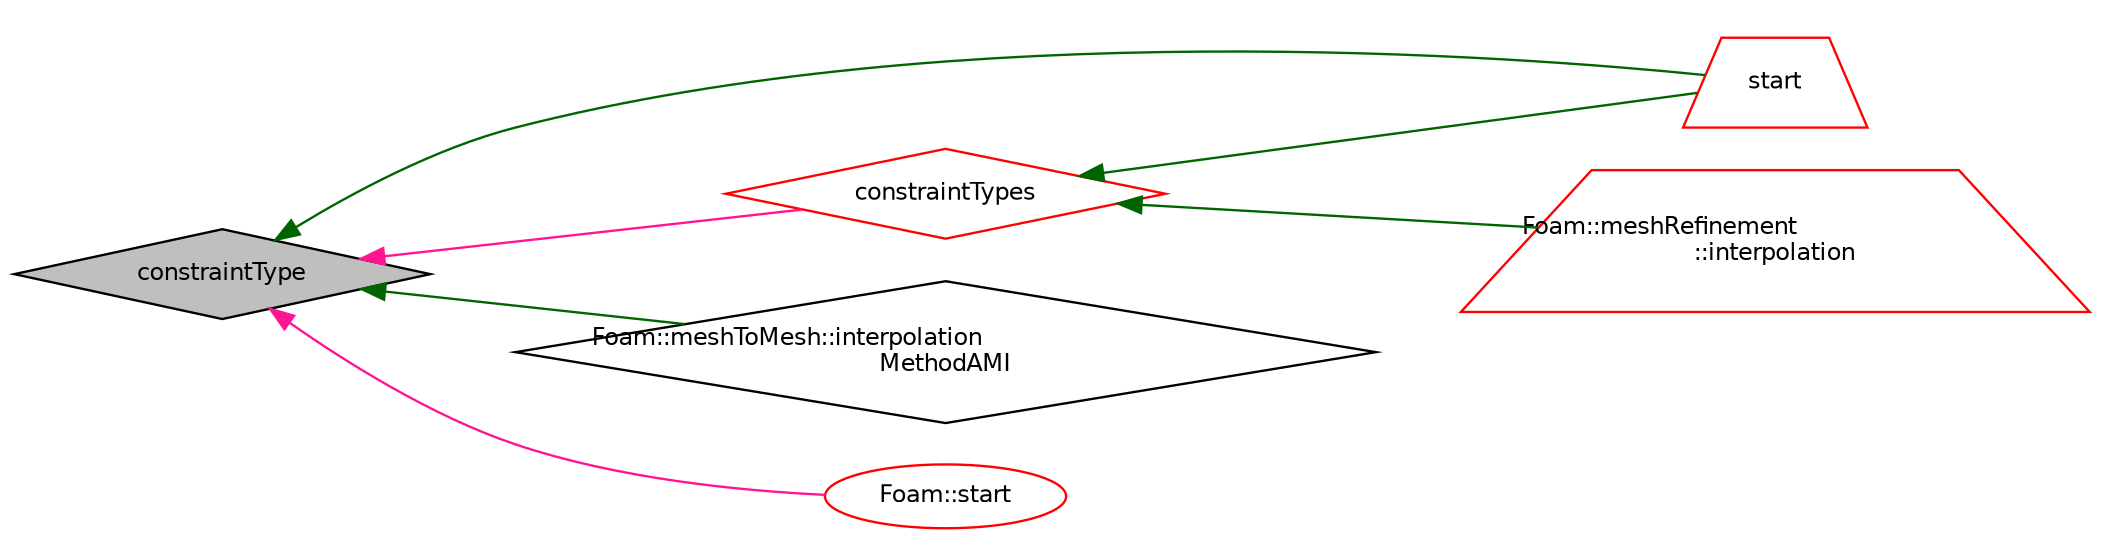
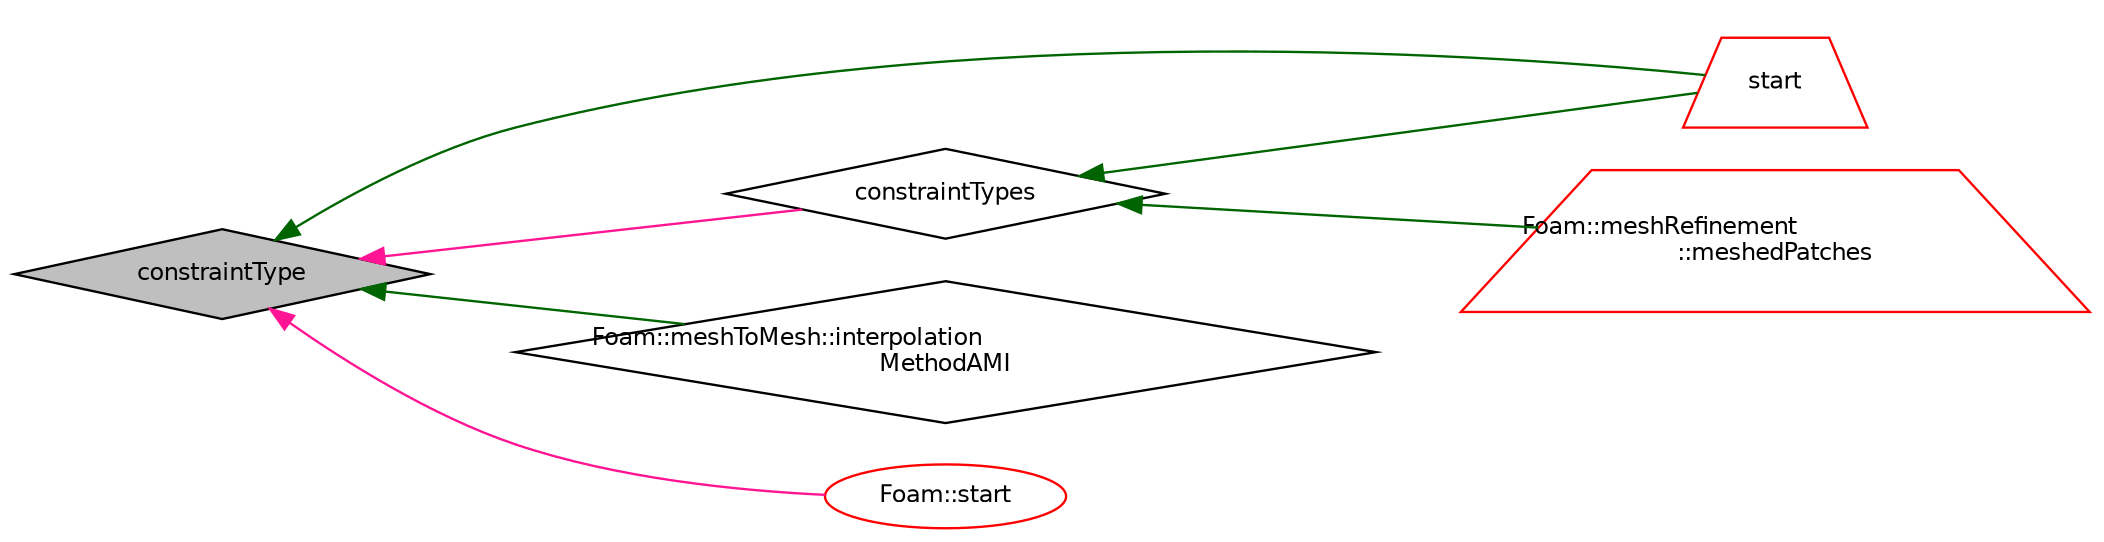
node "constraintTypes": color red -> black
node "Foam::meshRefinement ::interpolation": label "Foam::meshRefinement ::interpolation" -> "Foam::meshRefinement ::meshedPatches"
